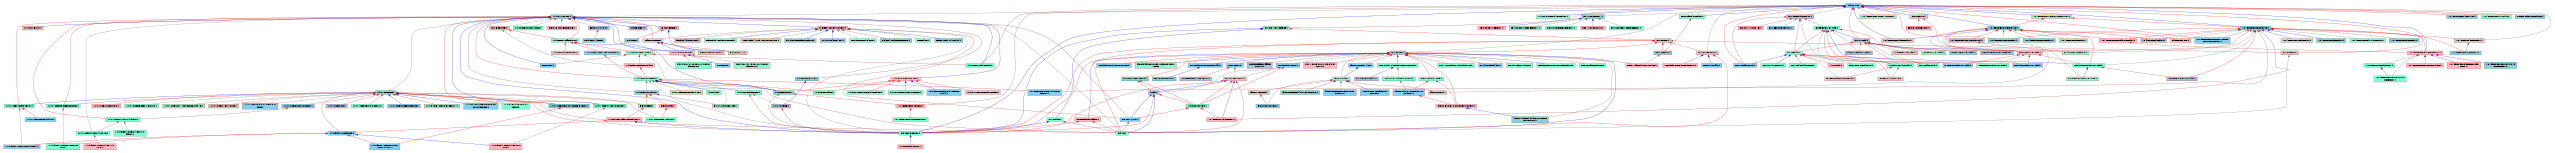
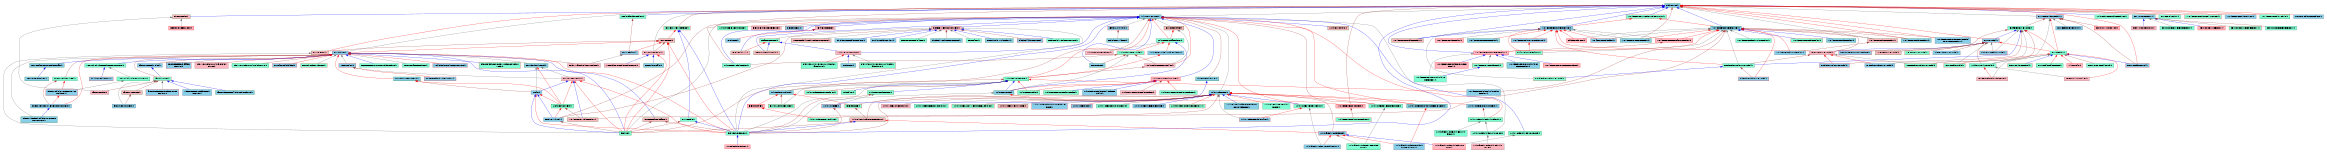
edge "IMovieSceneToolsTrackImporter.h" -> "RichCurve.h": color gray40 -> red
node "CurveEvaluation.h": added
edge "ReferencePose.h" -> "AnimCurveTypes.h": now "IAnimationDataController.h" -> "AnimCurveTypes.h"
edge "MovieSceneColorSection.h" -> "RichCurve.h": added
node "MovieSceneSubSection.h": fillcolor aquamarine -> lightpink
edge "AnimNode_LinkedInputPose.h" -> "AnimNodeBase.h": now "AnimNode_DeadBlending.h" -> "AnimNodeBase.h"
node "ChaosVehicleMovementComponent.h": fillcolor lightpink -> skyblue
